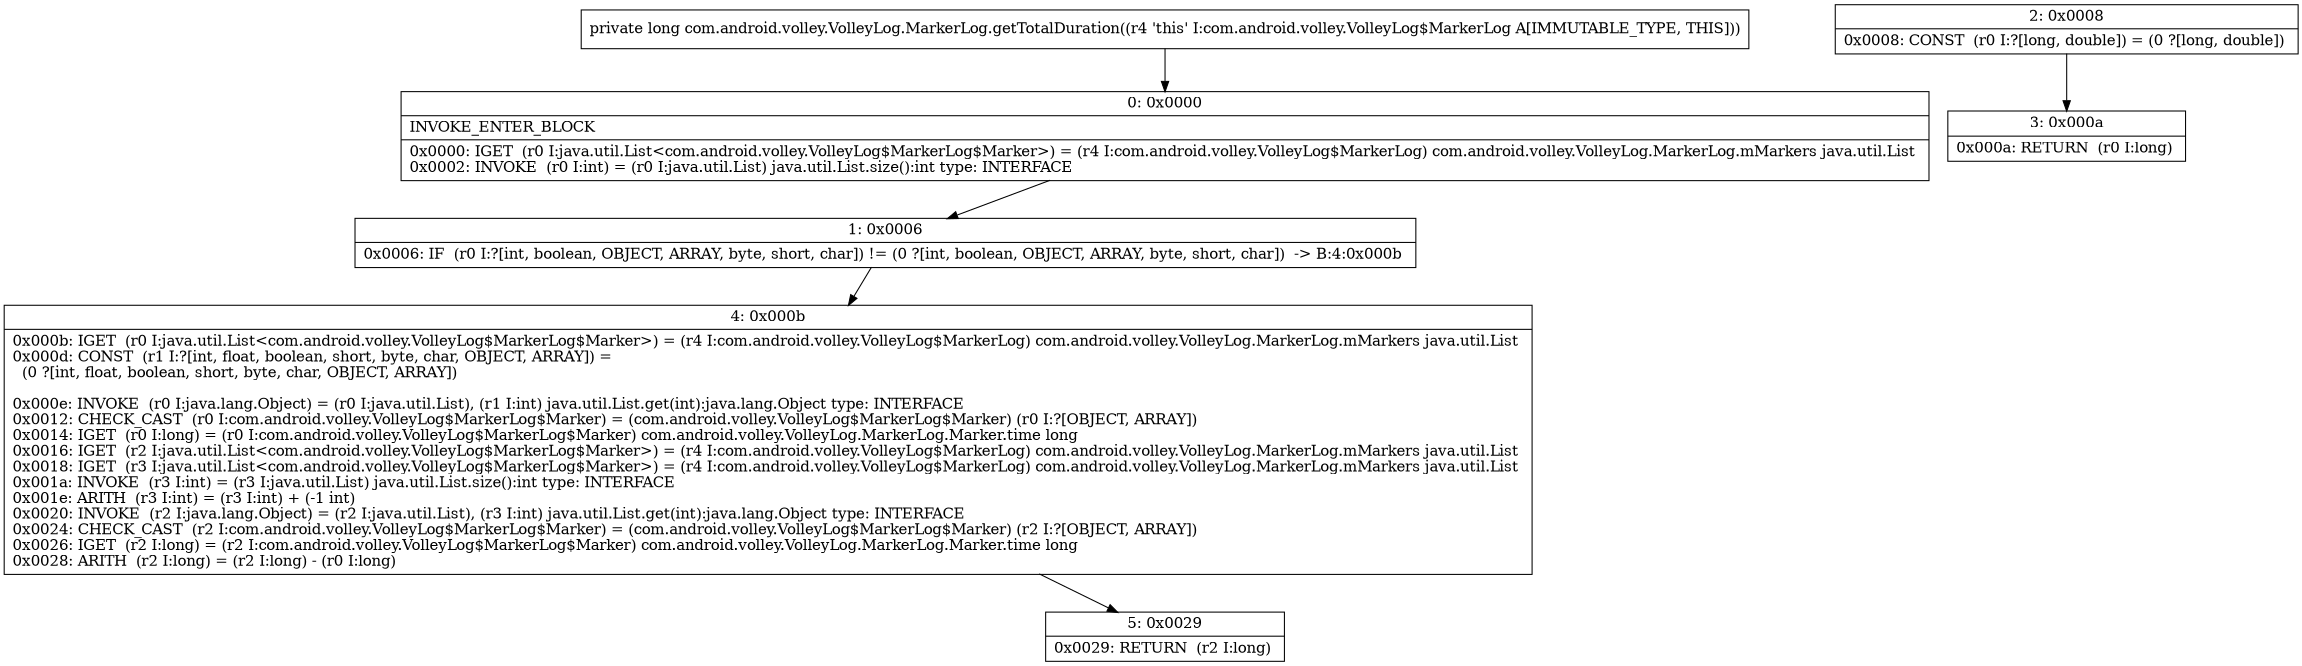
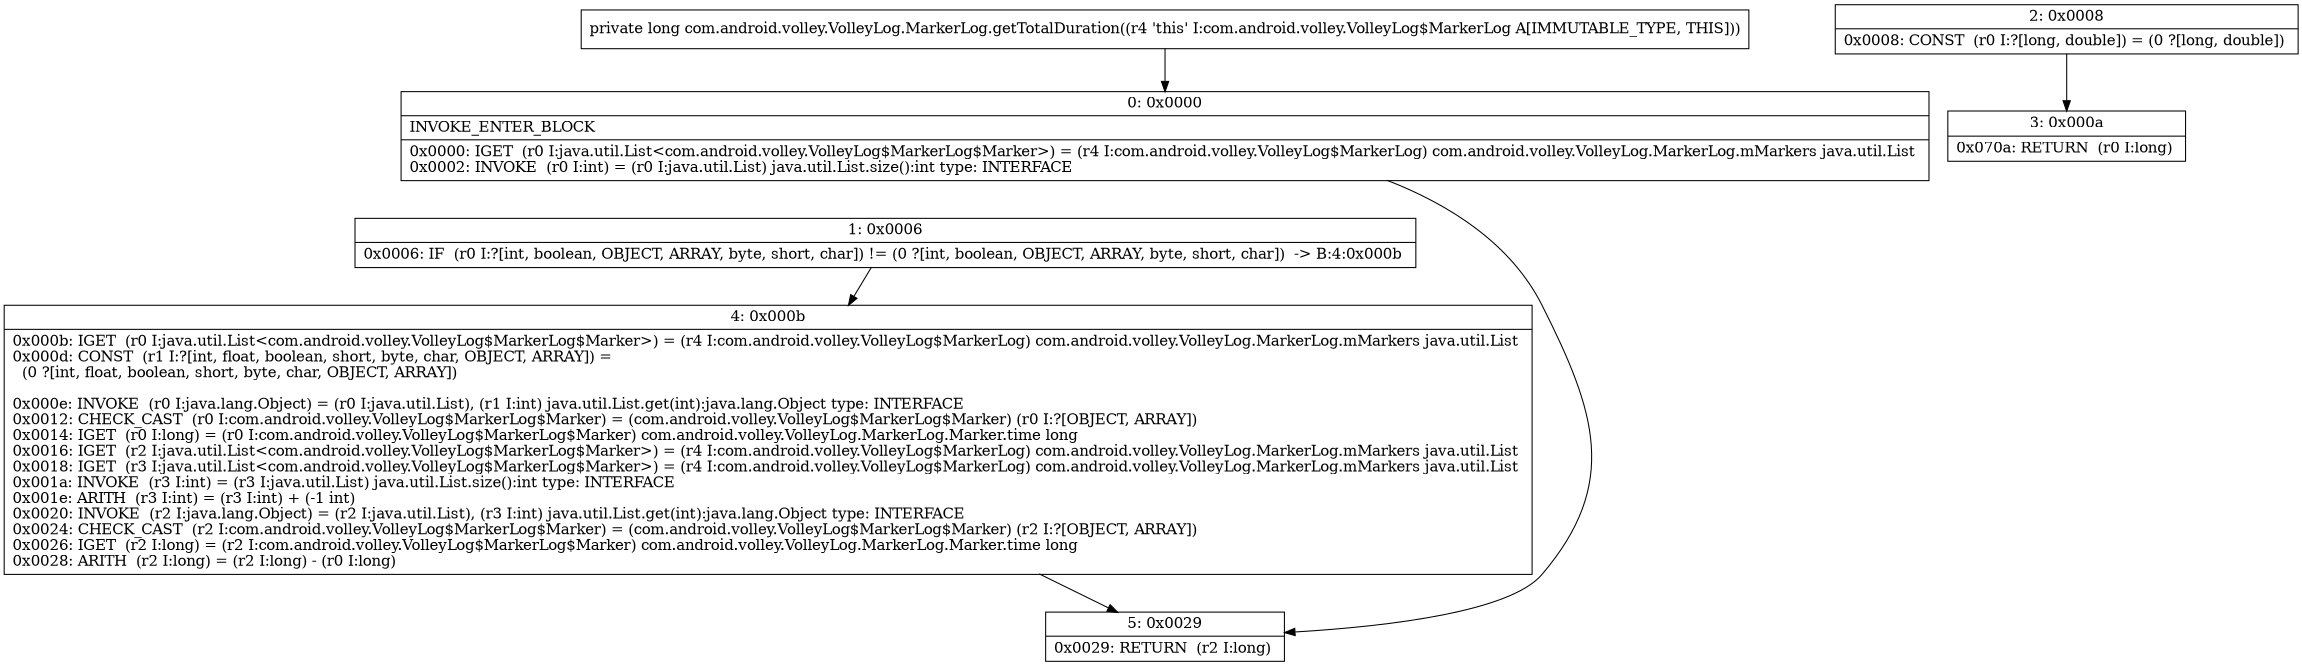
node "3: 0x000a": text "0x000a: RETURN  (r0 I:long)" -> "0x070a: RETURN  (r0 I:long)"
edge "0: 0x0000" -> "1: 0x0006": now "0: 0x0000" -> "5: 0x0029"
